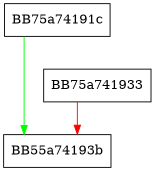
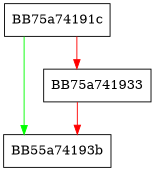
edge "BB75a74191c" -> "BB75a741933": added
